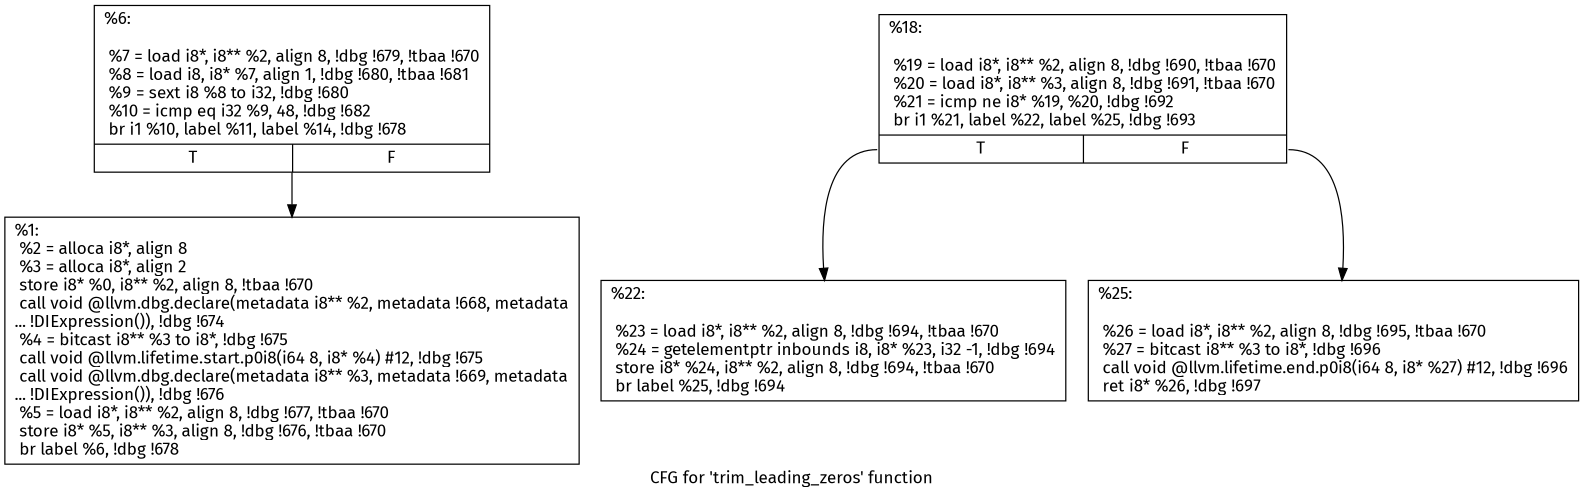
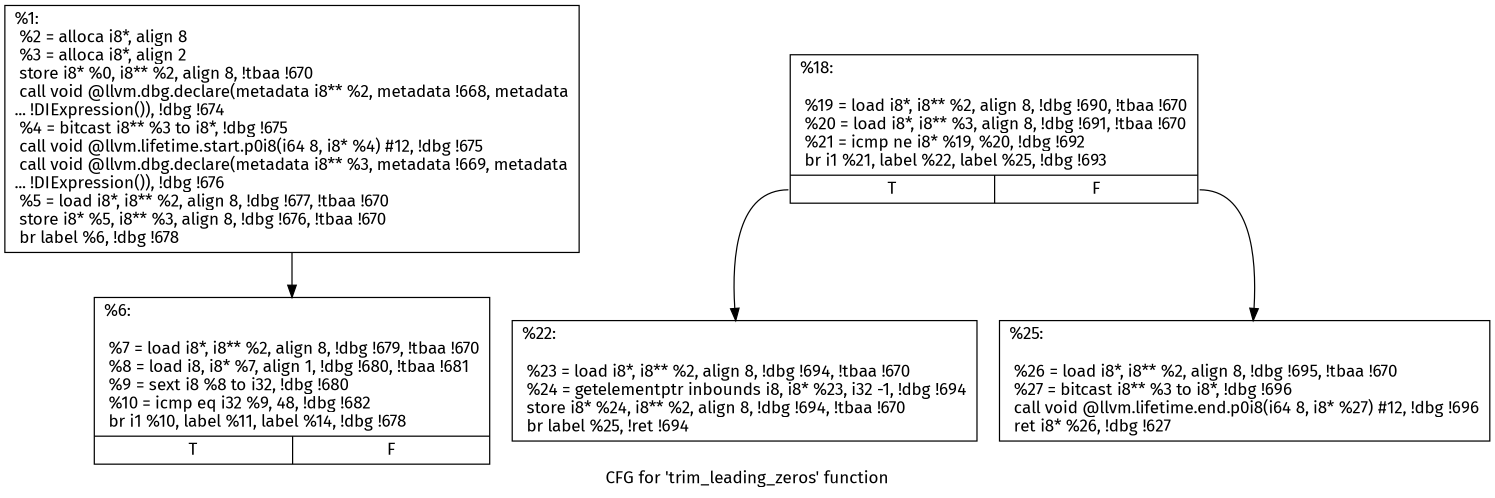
edge "%6:" -> "%1:": reversed
node "%22:": text "br label %25, !dbg !694" -> "br label %25, !ret !694"
node "%25:": text "ret i8* %26, !dbg !697" -> "ret i8* %26, !dbg !627"
